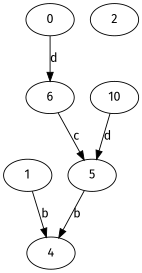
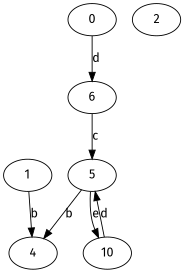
edge "5" -> "10": added, label "e"
